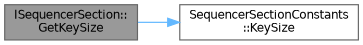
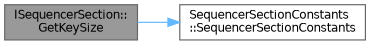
node "SequencerSectionConstants ::KeySize": label "SequencerSectionConstants ::KeySize" -> "SequencerSectionConstants ::SequencerSectionConstants"
